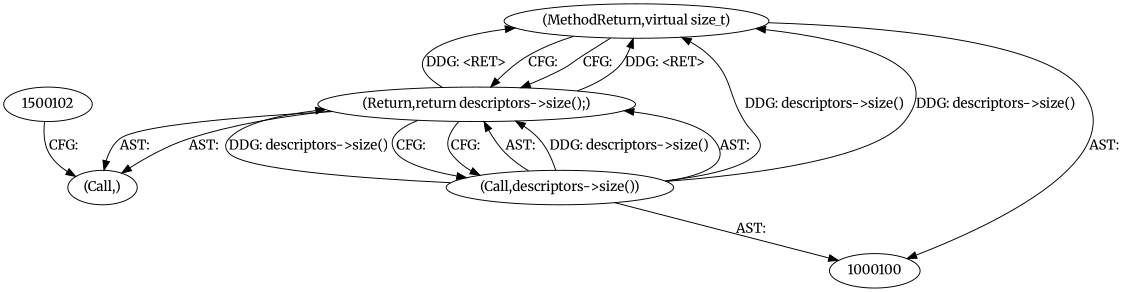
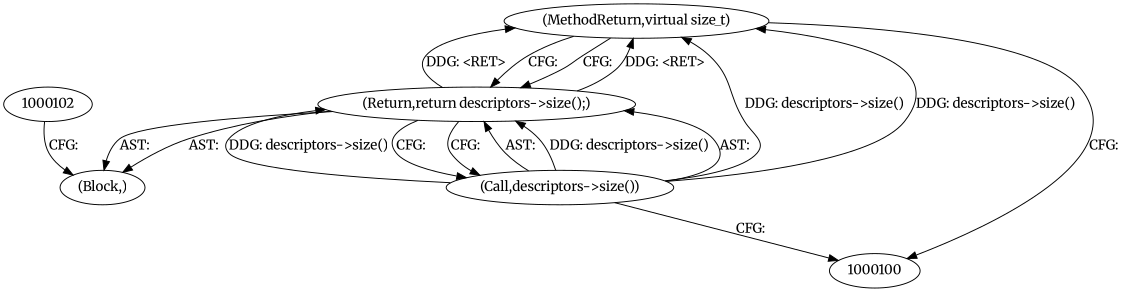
node "1500102": label "1500102" -> "1000102"
edge "(MethodReturn,virtual size_t)" -> "1000100": label "AST: " -> "CFG: "
node "(Call,)": label "(Call,)" -> "(Block,)"
edge "(Call,descriptors->size())" -> "1000100": label "AST: " -> "CFG: "
